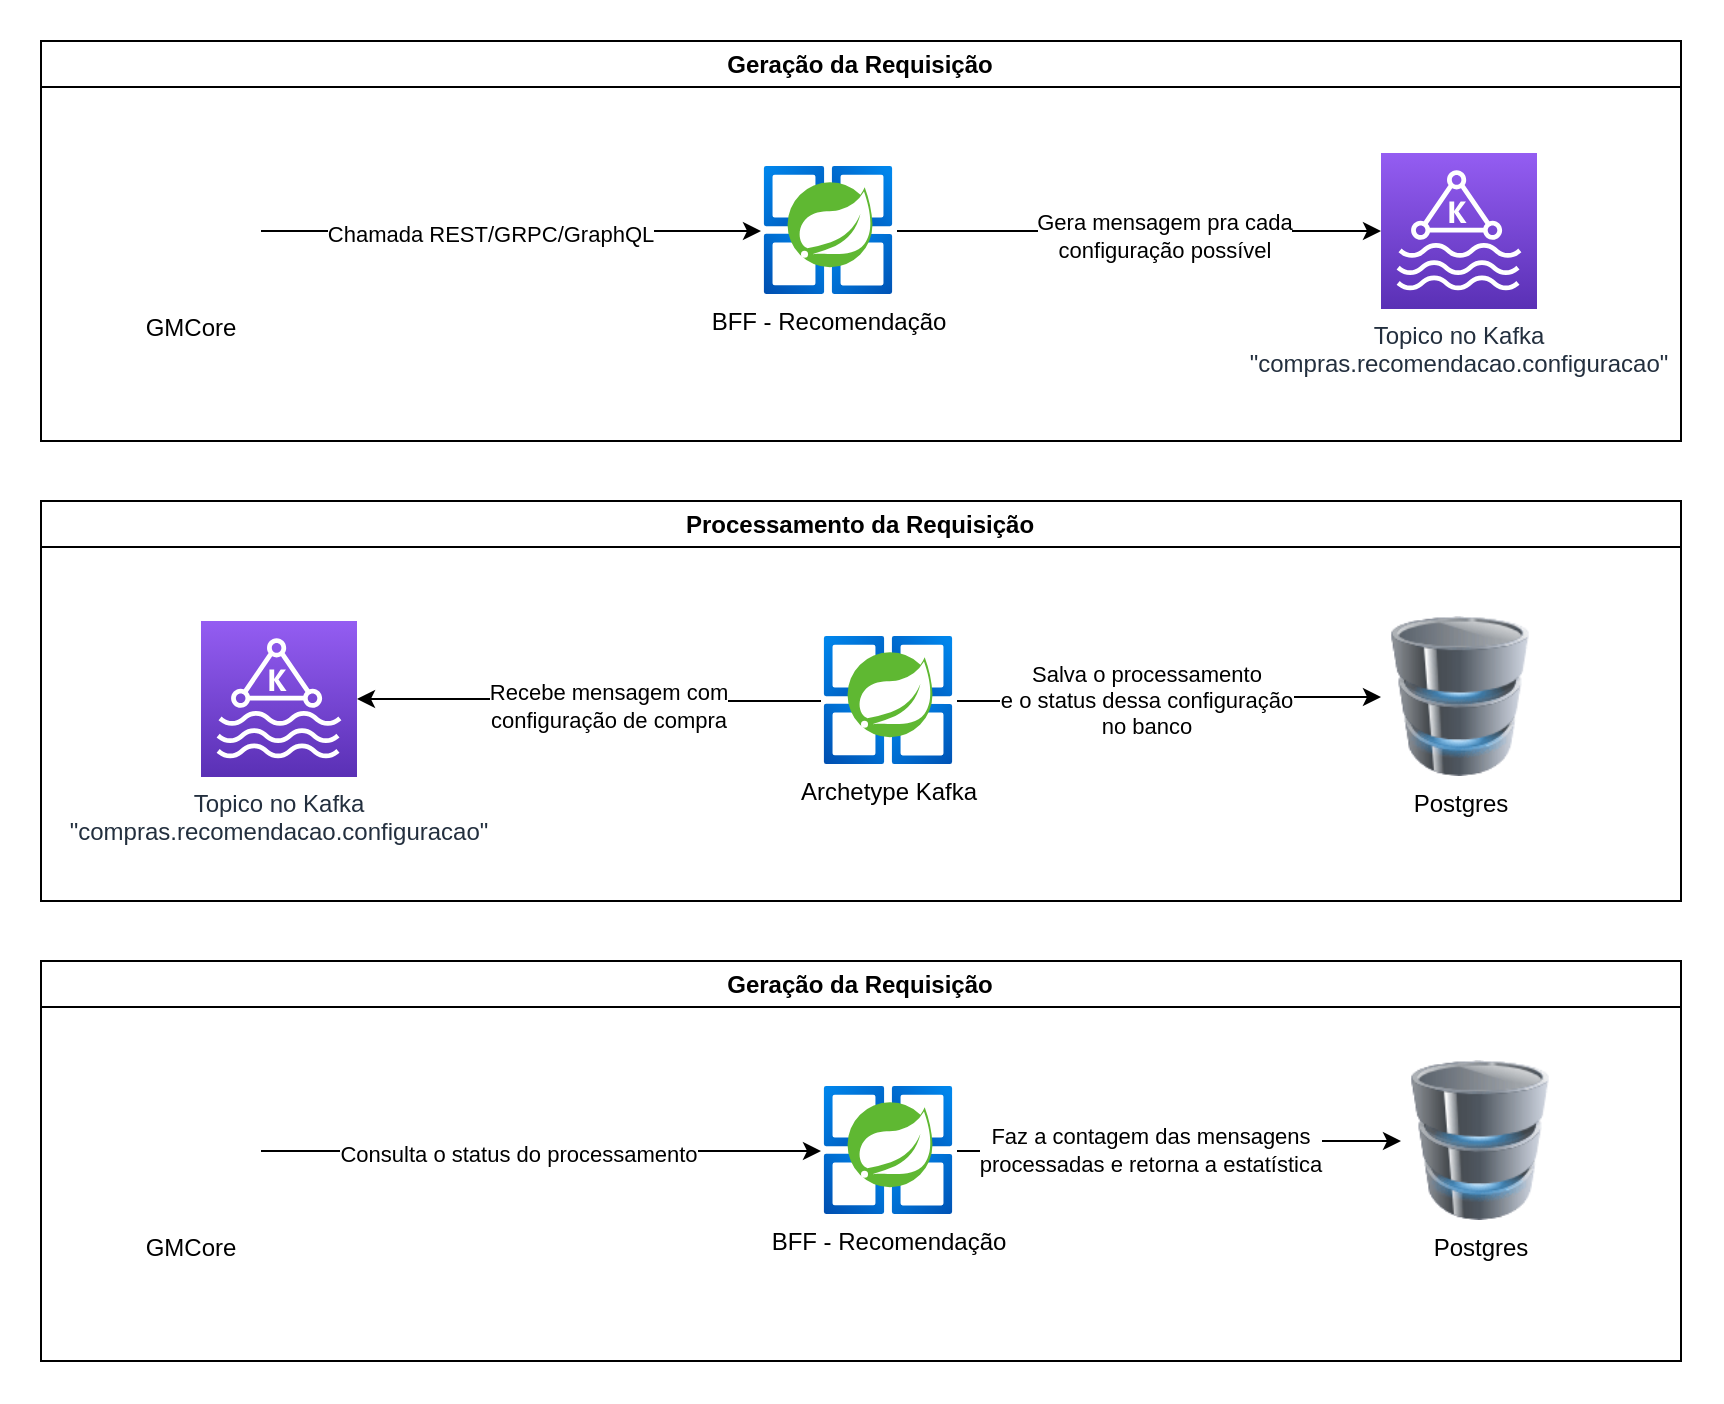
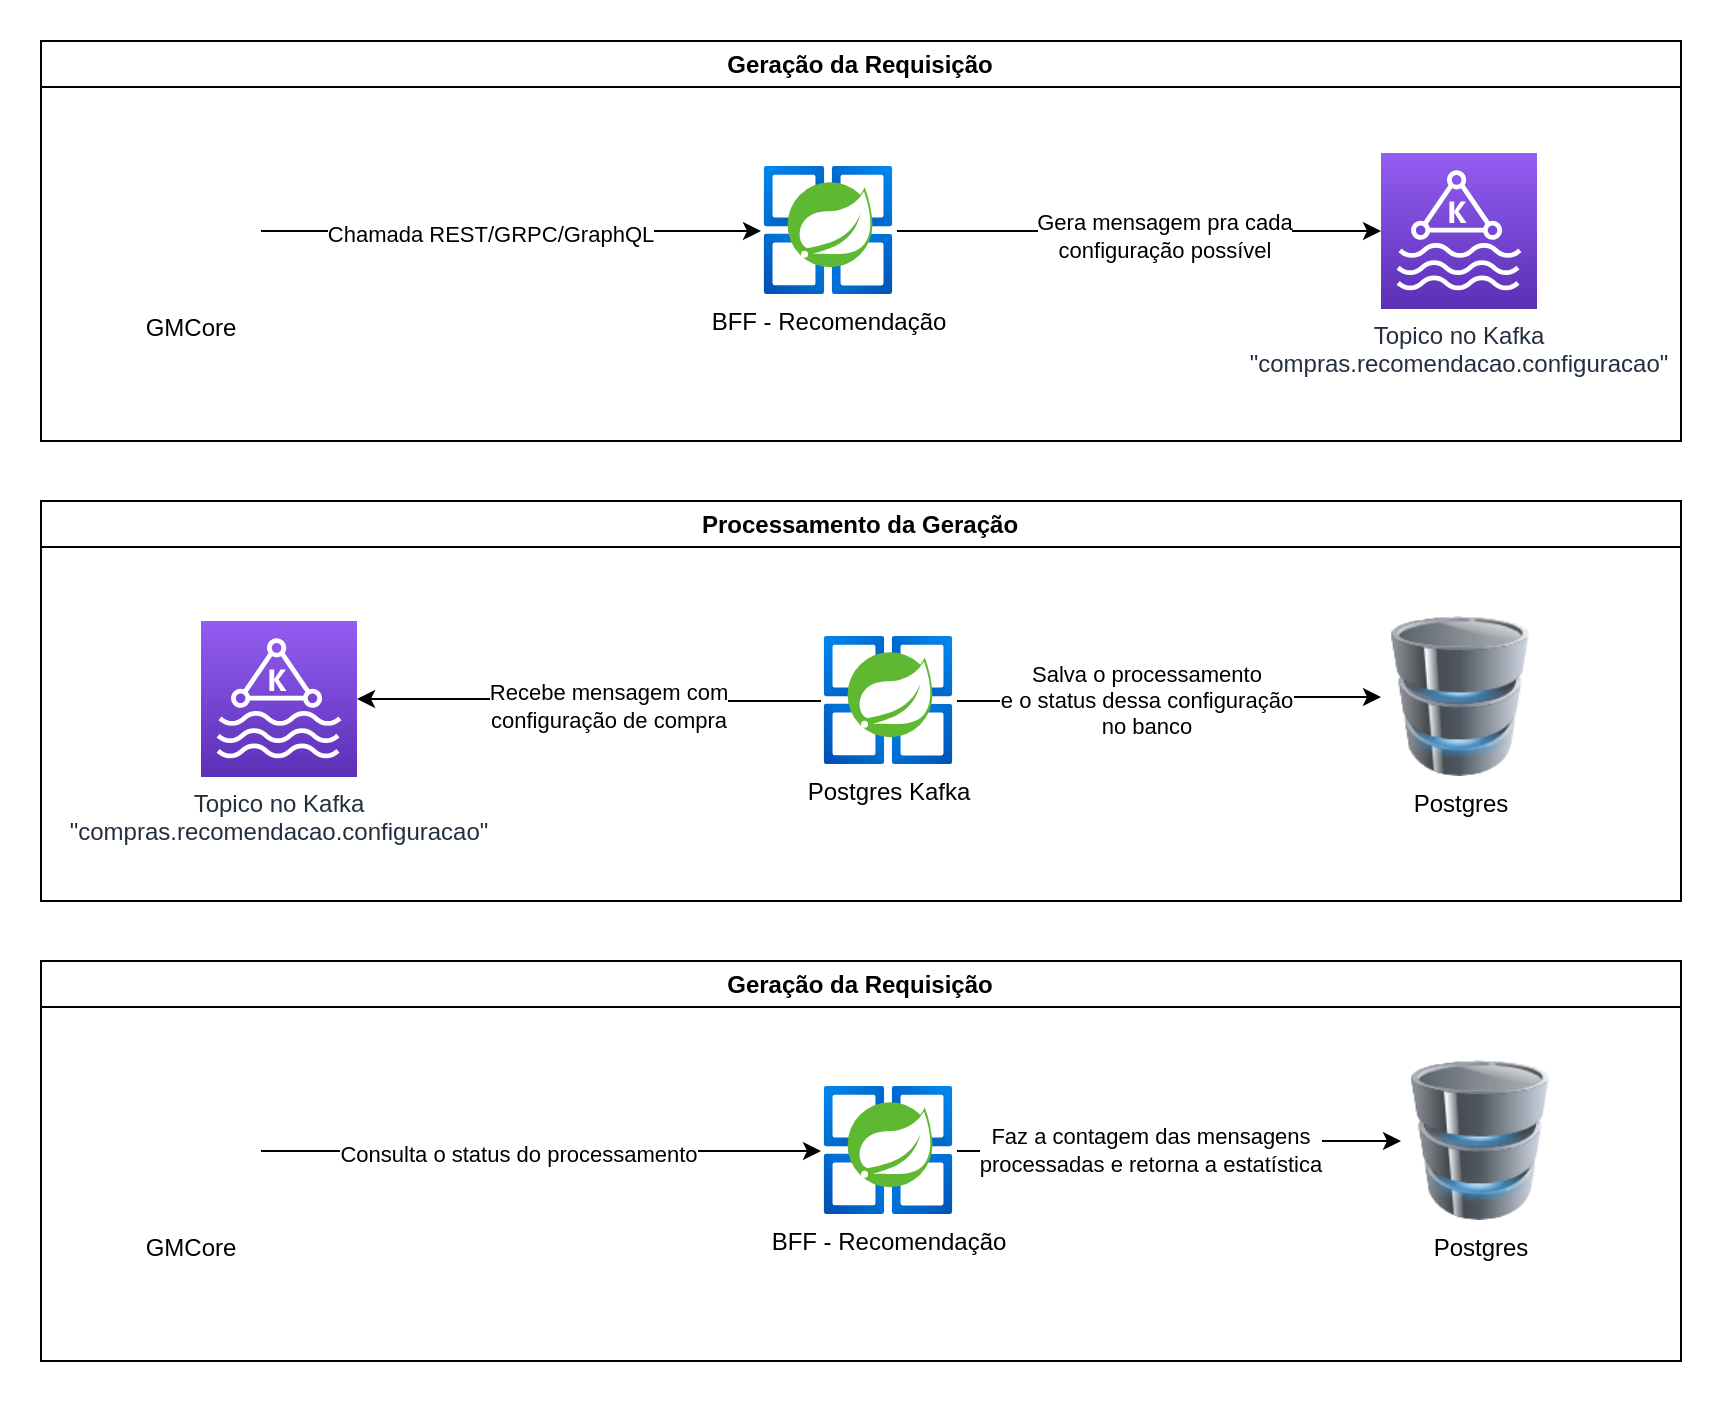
node "Processamento da Requisição": label "Processamento da Requisição" -> "Processamento da Geração"
node "Archetype Kafka": label "Archetype Kafka" -> "Postgres Kafka"
